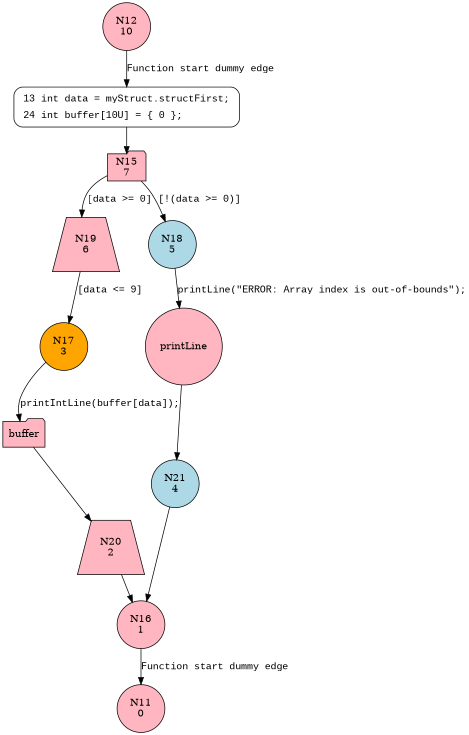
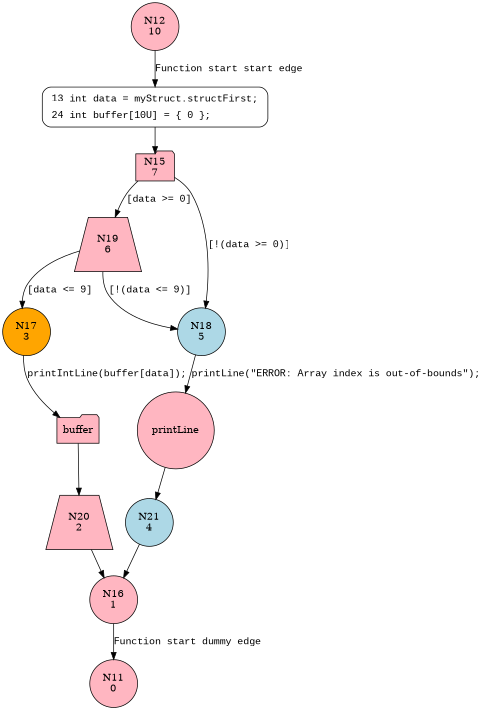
edge "N12 10" -> "13": label "Function start dummy edge" -> "Function start start edge"
edge "N19 6" -> "N18 5": added, label "[!(data <= 9)]"
